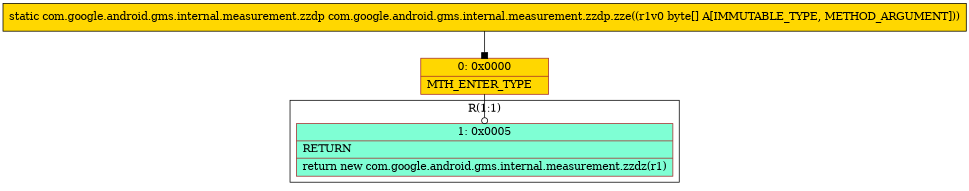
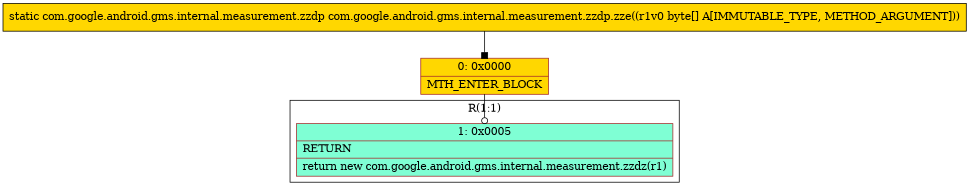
node "0: 0x0000": text "MTH_ENTER_TYPE" -> "MTH_ENTER_BLOCK"
